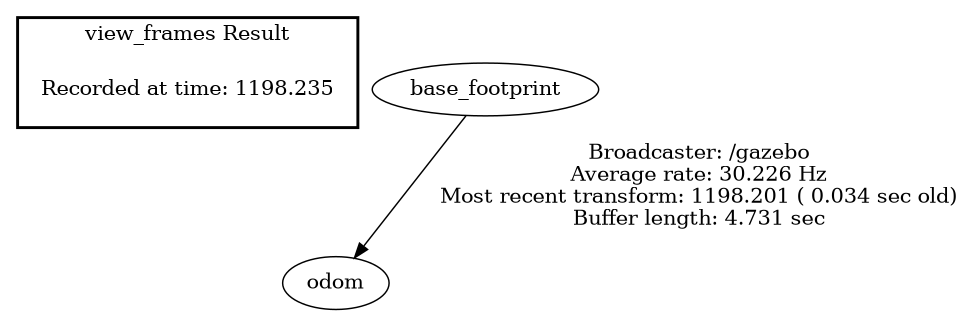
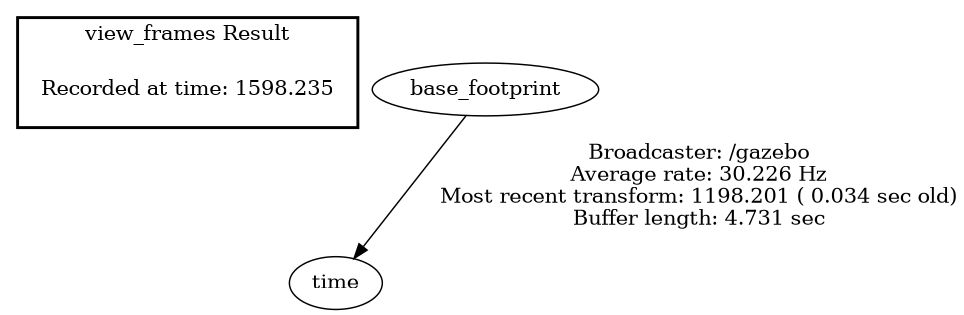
node "Recorded at time: 1198.235": label "Recorded at time: 1198.235" -> "Recorded at time: 1598.235"
node "odom": label "odom" -> "time"
